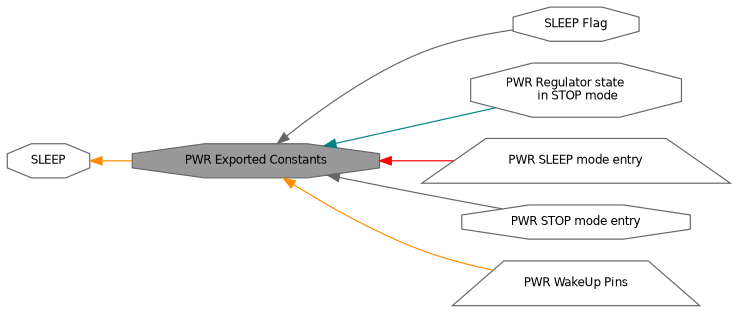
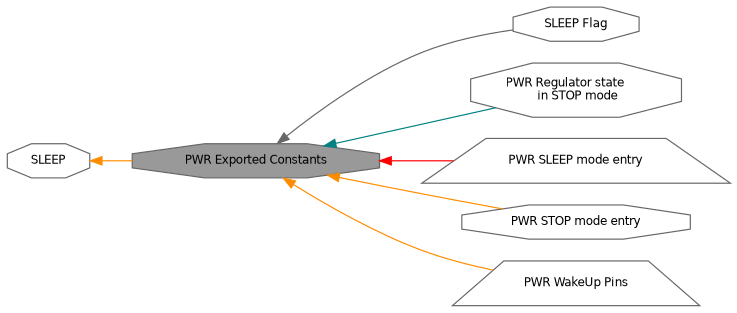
edge "PWR STOP mode entry" -> "PWR Exported Constants": color gray40 -> darkorange
